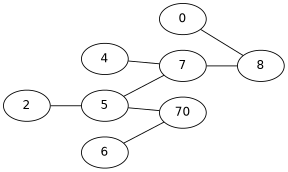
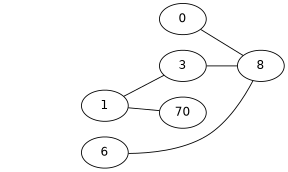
node "4": removed
node "7": label "7" -> "3"
node "2": removed
node "5": label "5" -> "1"
edge "70" -- "6": now "8" -- "6"
